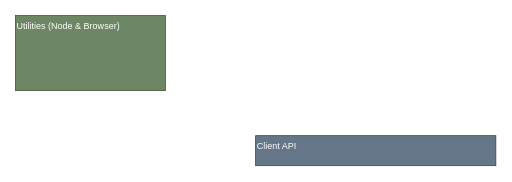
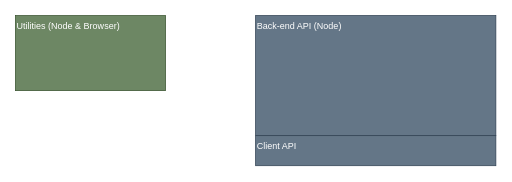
node "Back-end API (Node)": added
